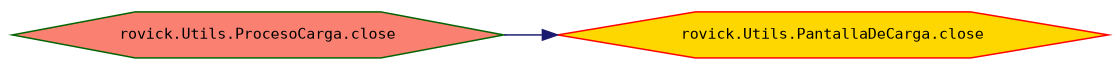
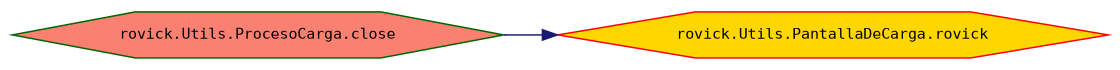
node "rovick.Utils.PantallaDeCarga.close": label "rovick.Utils.PantallaDeCarga.close" -> "rovick.Utils.PantallaDeCarga.rovick"
